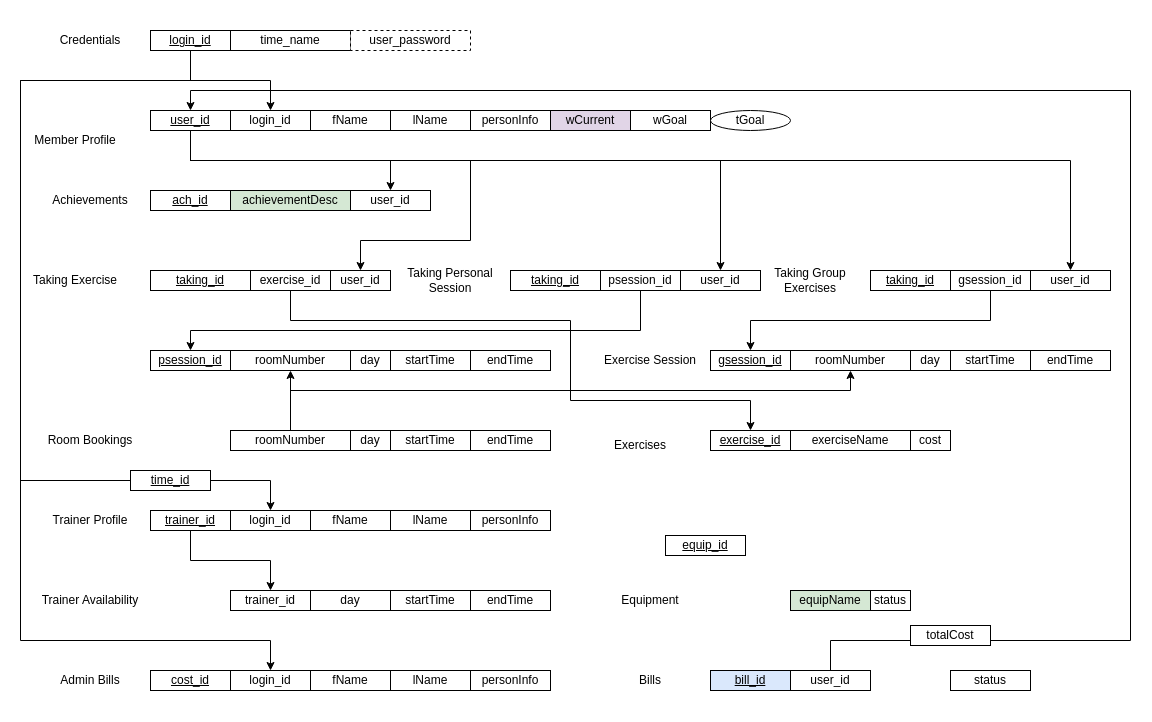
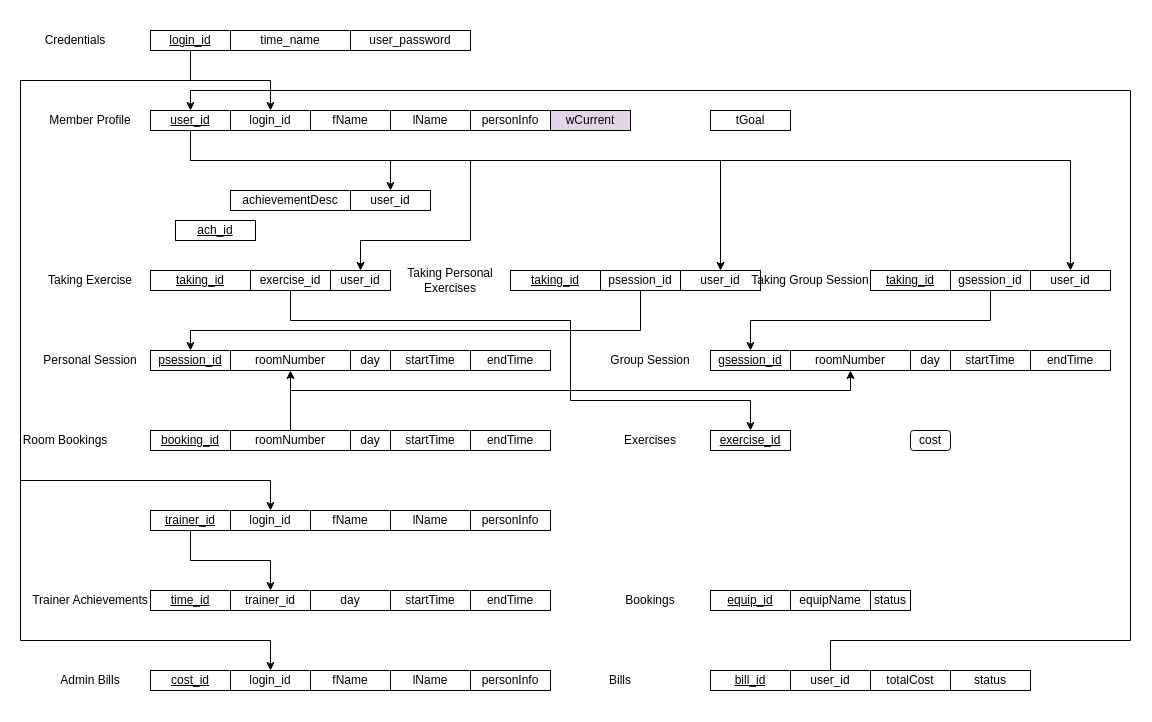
node "Credentials": moved (91, 41) -> (76, 41)
node "user_password": style dashed -> solid
node "wGoal": removed
node "tGoal": shape ellipse -> rectangle
node "Member Profile": moved (76, 141) -> (91, 121)
node "Achievements": removed
node "ach_id": moved (191, 201) -> (216, 231)
node "achievementDesc": fillcolor #d5e8d4 -> #ffffff
node "Taking Exercise": moved (76, 281) -> (91, 281)
node "Taking Personal Session": label "Taking Personal Session" -> "Taking Personal Exercises"
node "Taking Group Exercises": label "Taking Group Exercises" -> "Taking Group Session"
node "Personal Session": added
node "Exercise Session": label "Exercise Session" -> "Group Session"
node "Room Bookings": moved (91, 441) -> (66, 441)
node "booking_id": added
node "exerciseName": removed
node "cost": shape rectangle -> rounded rectangle
node "Exercises": moved (641, 446) -> (651, 441)
node "time_id": moved (171, 481) -> (191, 601)
node "Trainer Profile": removed
node "equip_id": moved (706, 546) -> (751, 601)
node "Trainer Availability": label "Trainer Availability" -> "Trainer Achievements"
node "Equipment": label "Equipment" -> "Bookings"
node "equipName": fillcolor #d5e8d4 -> #ffffff
node "totalCost": moved (951, 636) -> (911, 681)
node "Bills": moved (651, 681) -> (621, 681)
node "bill_id": fillcolor #dae8fc -> #ffffff
